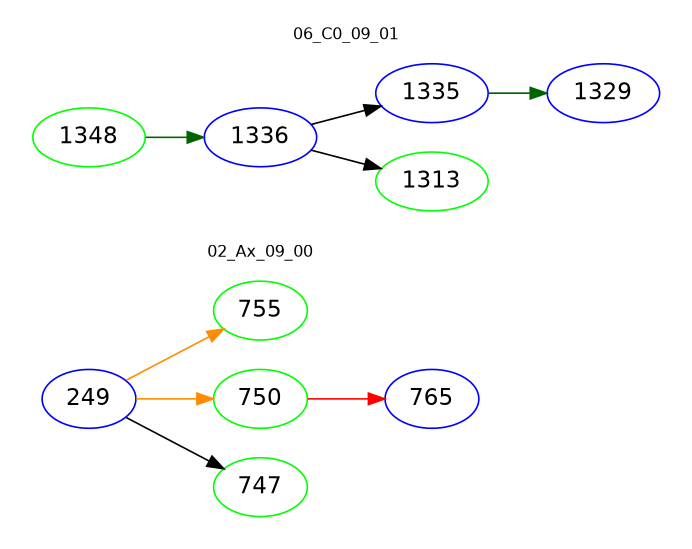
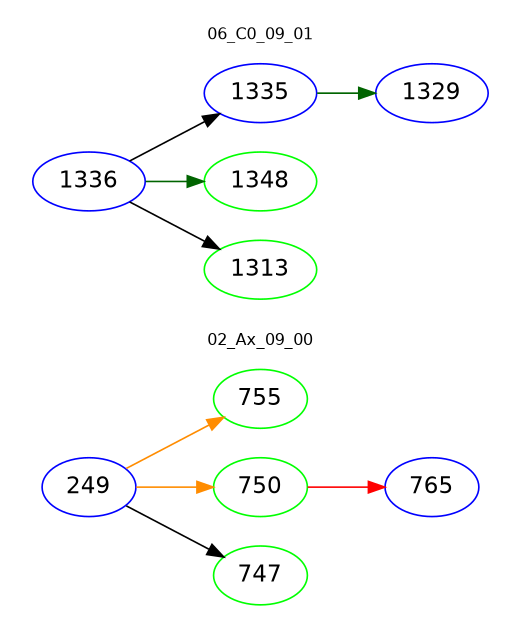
edge "1348" -> "1336": reversed
